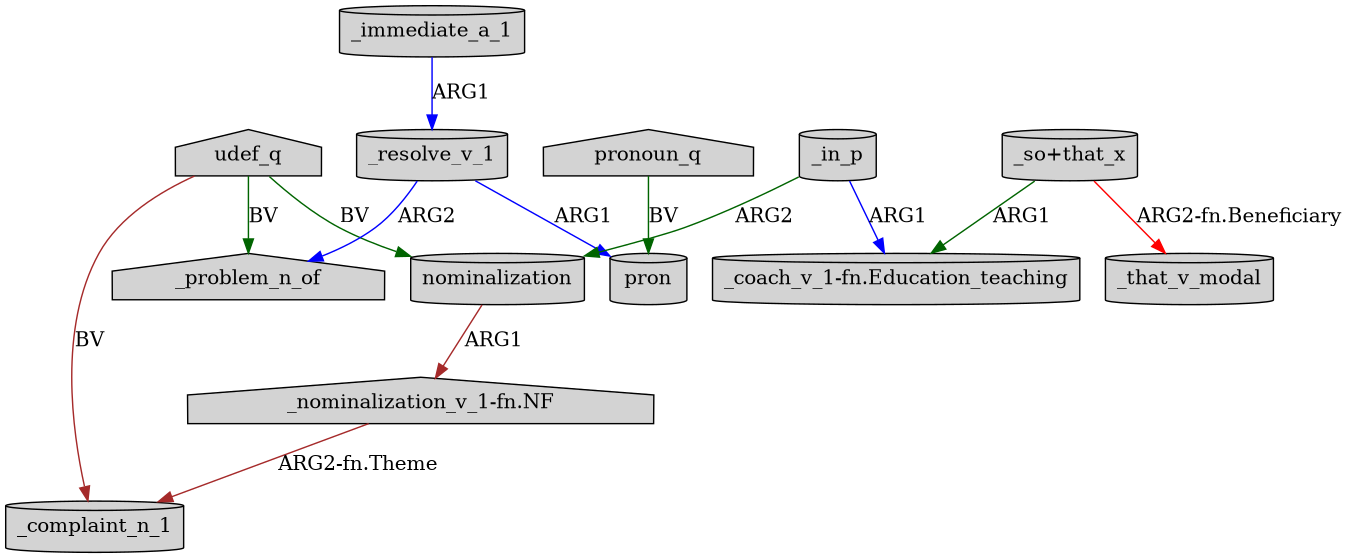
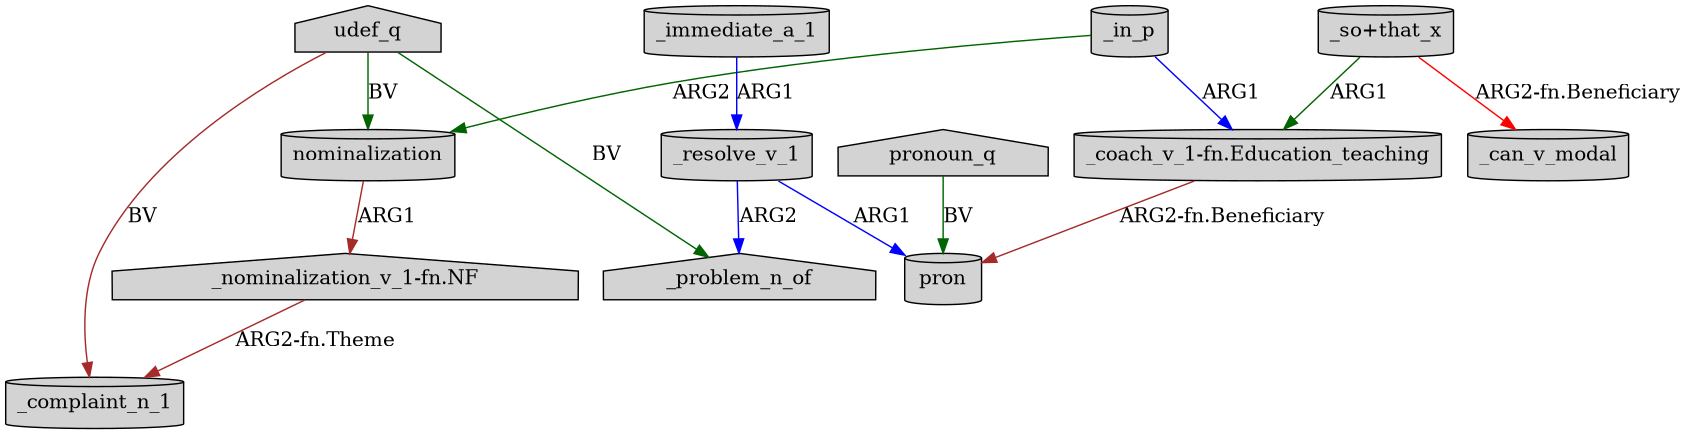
edge "_coach_v_1-fn.Education_teaching" -> "pron": added, label "ARG2-fn.Beneficiary"
node "_that_v_modal": label "_that_v_modal" -> "_can_v_modal"
